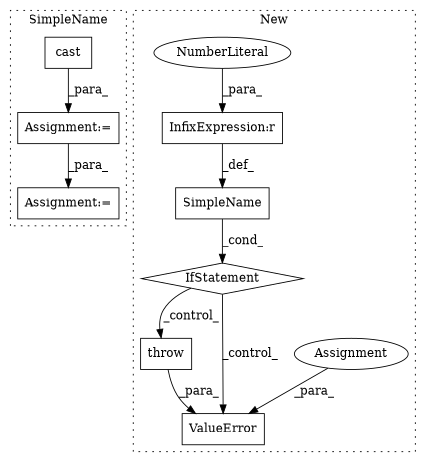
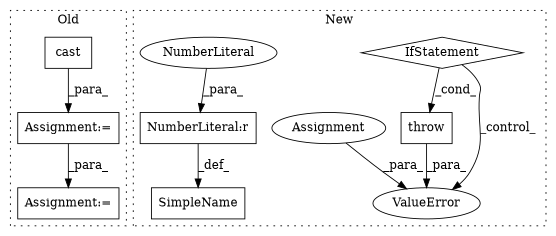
cluster "SimpleName": label "SimpleName" -> "Old"
node "InfixExpression:r": label "InfixExpression:r" -> "NumberLiteral:r"
edge "SimpleName" -> "IfStatement": removed, label "_cond_"
edge "IfStatement" -> "throw": label "_control_" -> "_cond_"
node "ValueError": shape box -> ellipse
